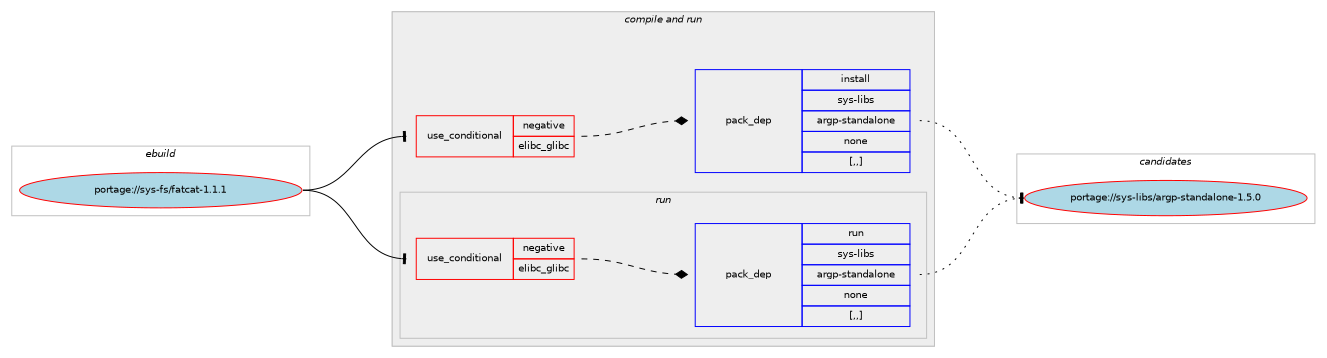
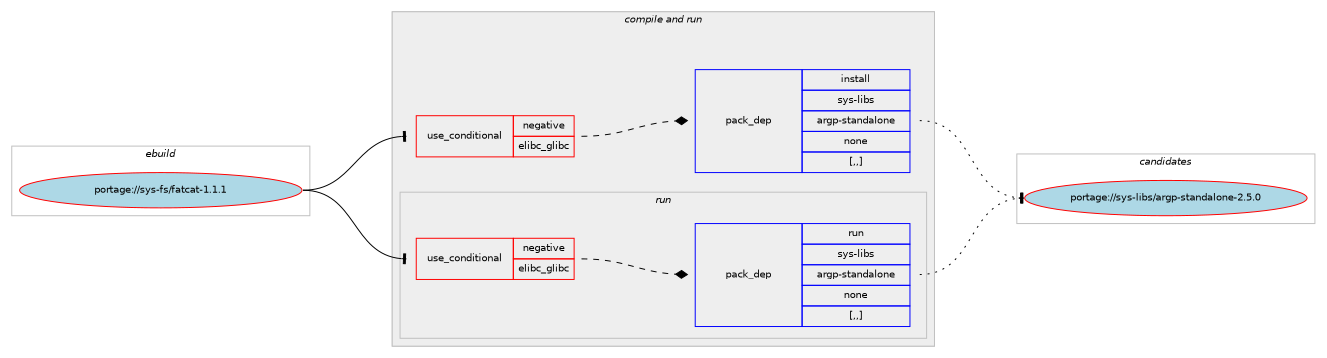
node "portage://sys-libs/argp-standalone-1.5.0": label "portage://sys-libs/argp-standalone-1.5.0" -> "portage://sys-libs/argp-standalone-2.5.0"
